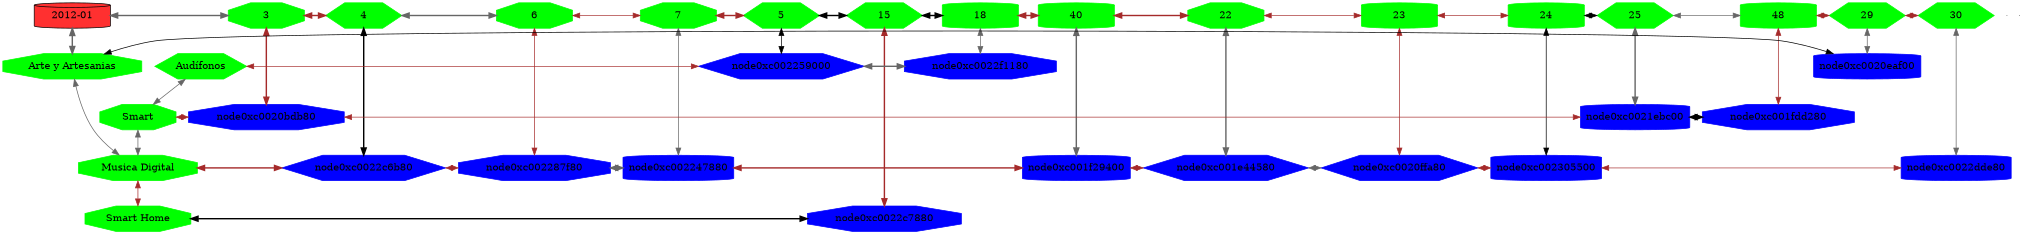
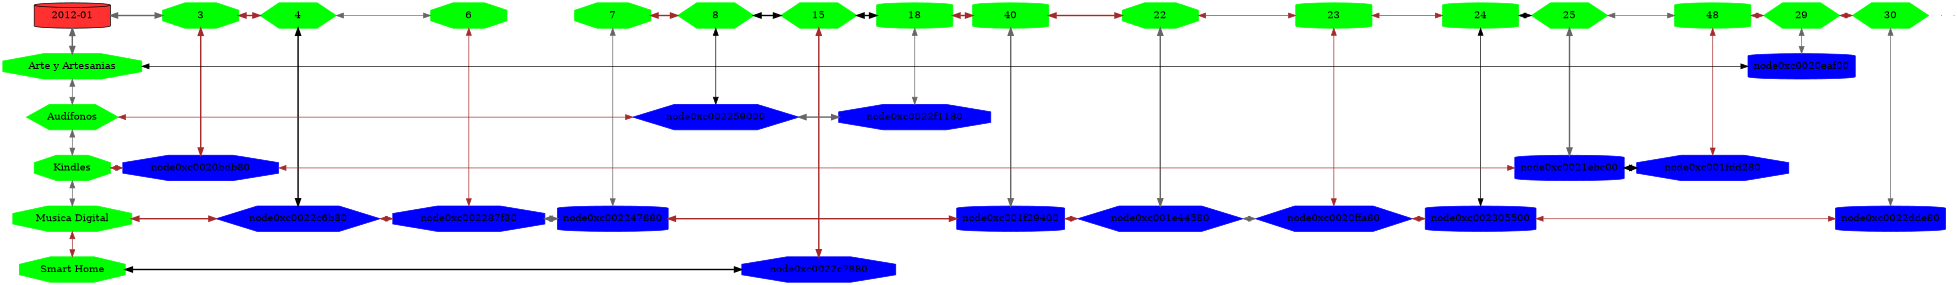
edge "4" -- "6": style bold -> solid
edge "6" -- "7": removed
node "5": label "5" -> "8"
node "Smart": label "Smart" -> "Kindles"
edge "Arte y Artesanias" -- "Musica Digital": now "Arte y Artesanias" -- "Audífonos"
